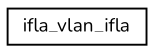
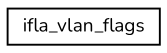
node "ifla_vlan_ifla": label "ifla_vlan_ifla" -> "ifla_vlan_flags"
